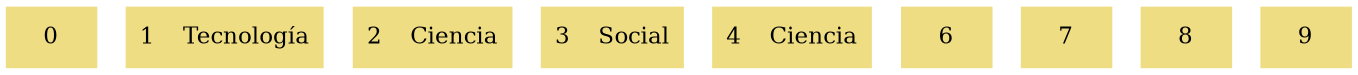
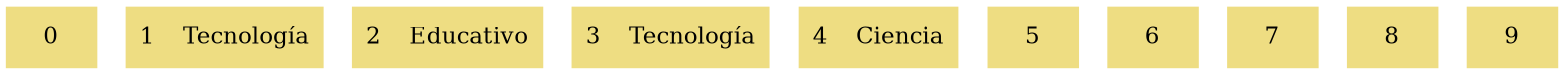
node "2": text "Ciencia" -> "Educativo"
node "3": text "Social" -> "Tecnología"
node "5": added
